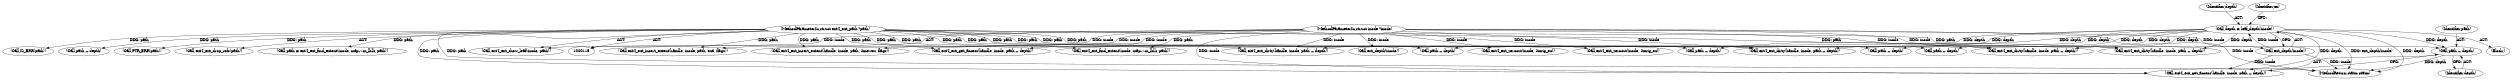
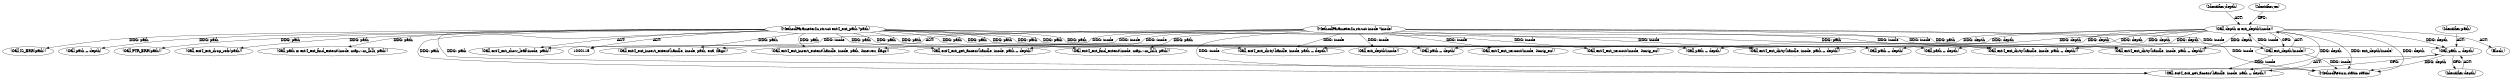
node "(Call,depth = leaf_depth(inode))": label "(Call,depth = leaf_depth(inode))" -> "(Call,depth = ext_depth(inode))"
edge "(MethodParameterIn,struct ext4_ext_path *path)" -> "(Call,ext4_ext_drop_refs(path))": label "AST: " -> "DDG: path"
